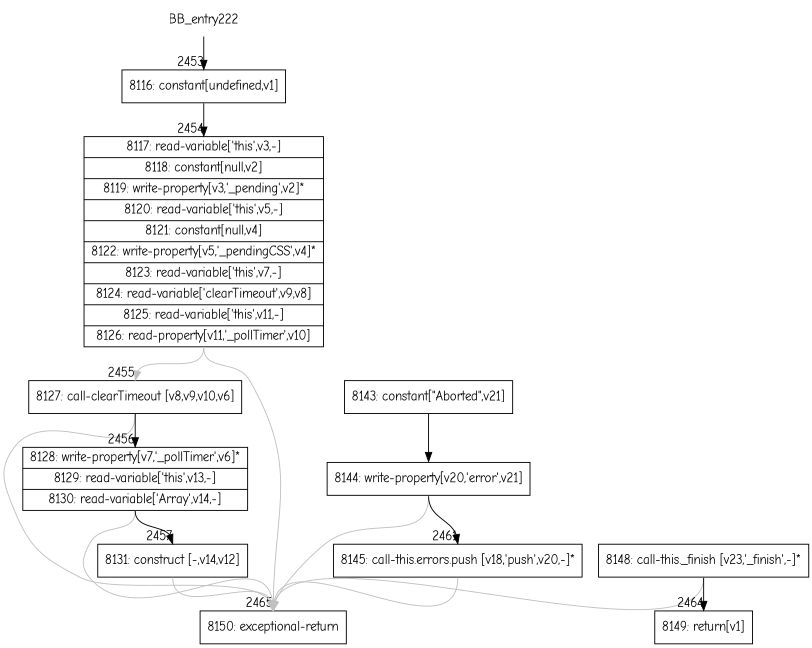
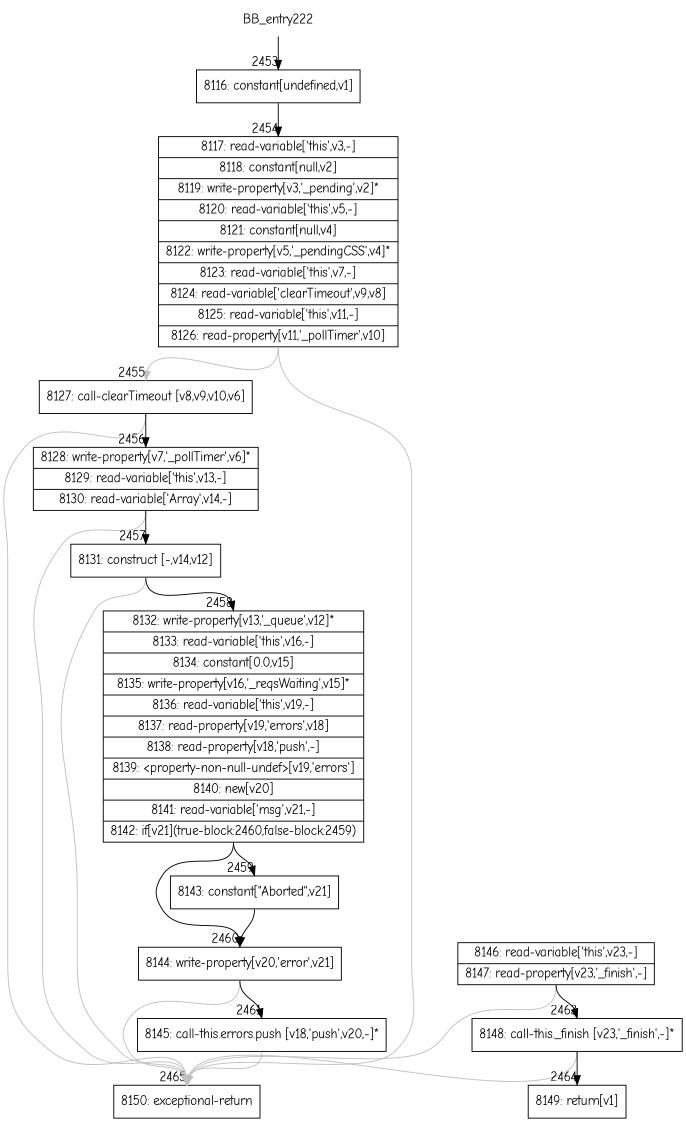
node "8132: write-property[v13,'_queue',v12]*": added
node "8146: read-variable['this',v23,-]": added
